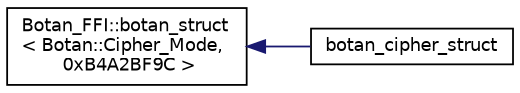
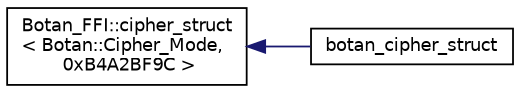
node "Botan_FFI::botan_struct < Botan::Cipher_Mode, 0xB4A2BF9C >": label "Botan_FFI::botan_struct < Botan::Cipher_Mode, 0xB4A2BF9C >" -> "Botan_FFI::cipher_struct < Botan::Cipher_Mode, 0xB4A2BF9C >"
